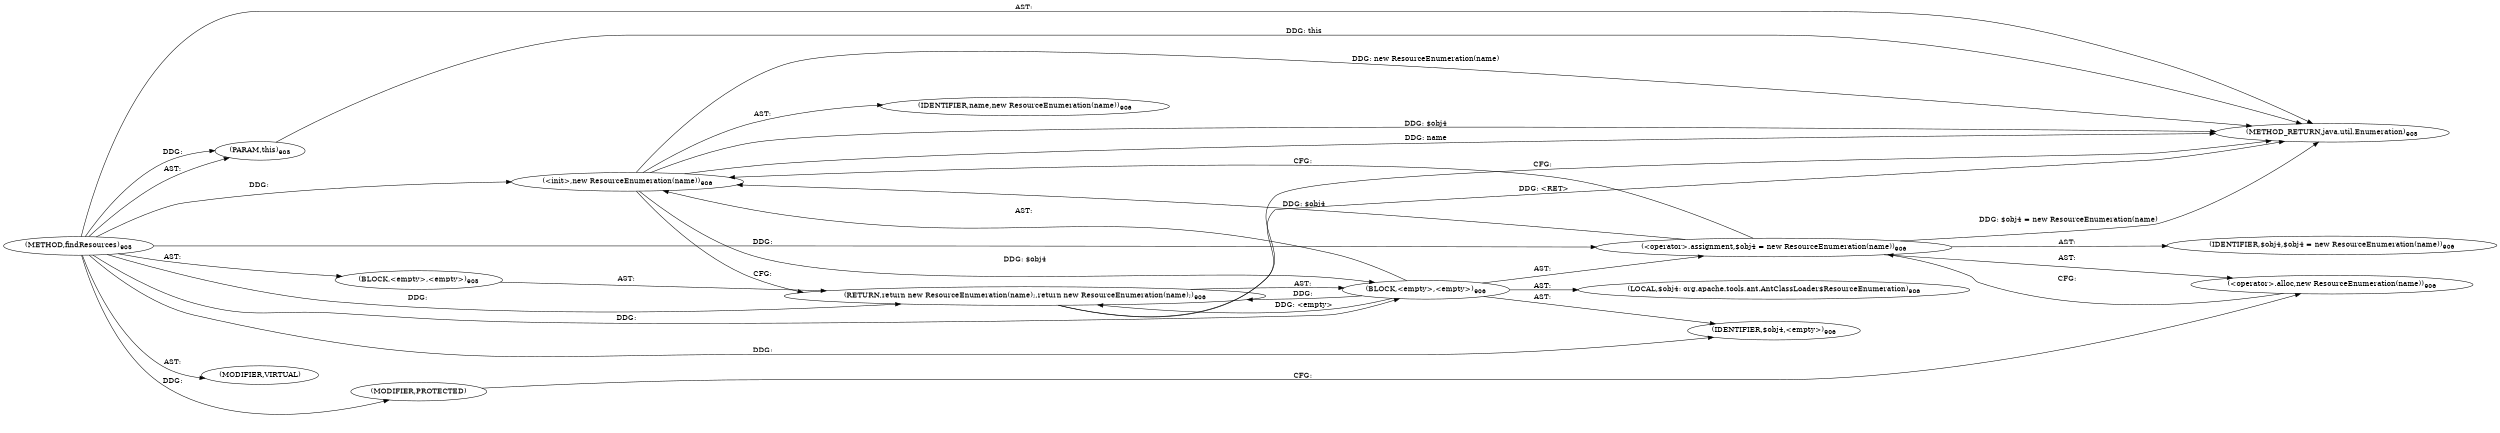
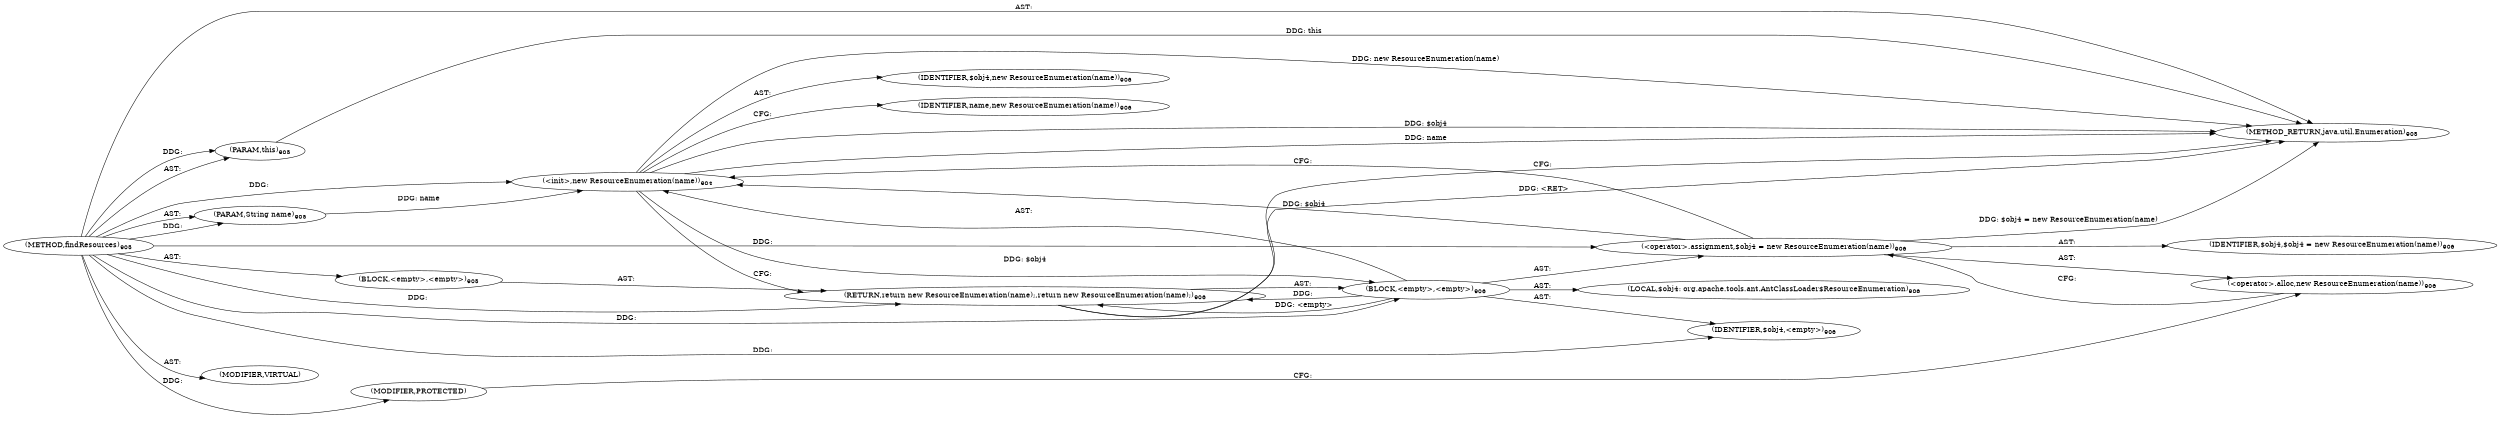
node "(IDENTIFIER,$obj4,new ResourceEnumeration(name))": added
edge "(<init>,new ResourceEnumeration(name))" -> "(IDENTIFIER,name,new ResourceEnumeration(name))": label "AST: " -> "CFG: "
node "(<init>,new ResourceEnumeration(name))": text "906" -> "904"
node "(PARAM,String name)": added
